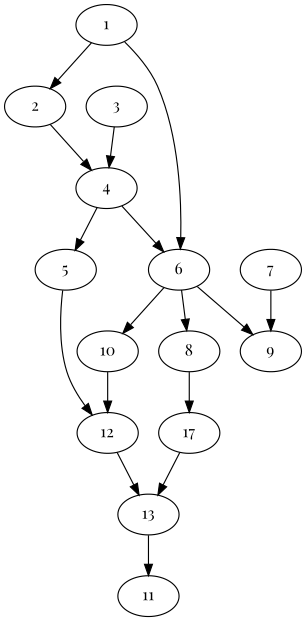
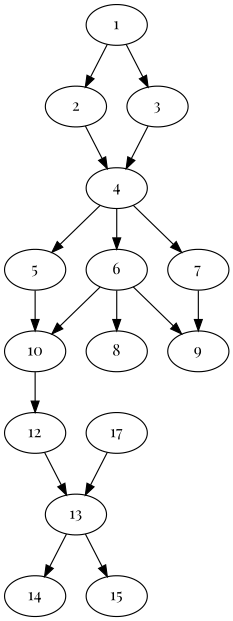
edge "1" -> "6": now "1" -> "3"
edge "4" -> "7": added
edge "5" -> "12": now "5" -> "10"
edge "8" -> "17": removed
node "15": added
node "11": label "11" -> "14"
